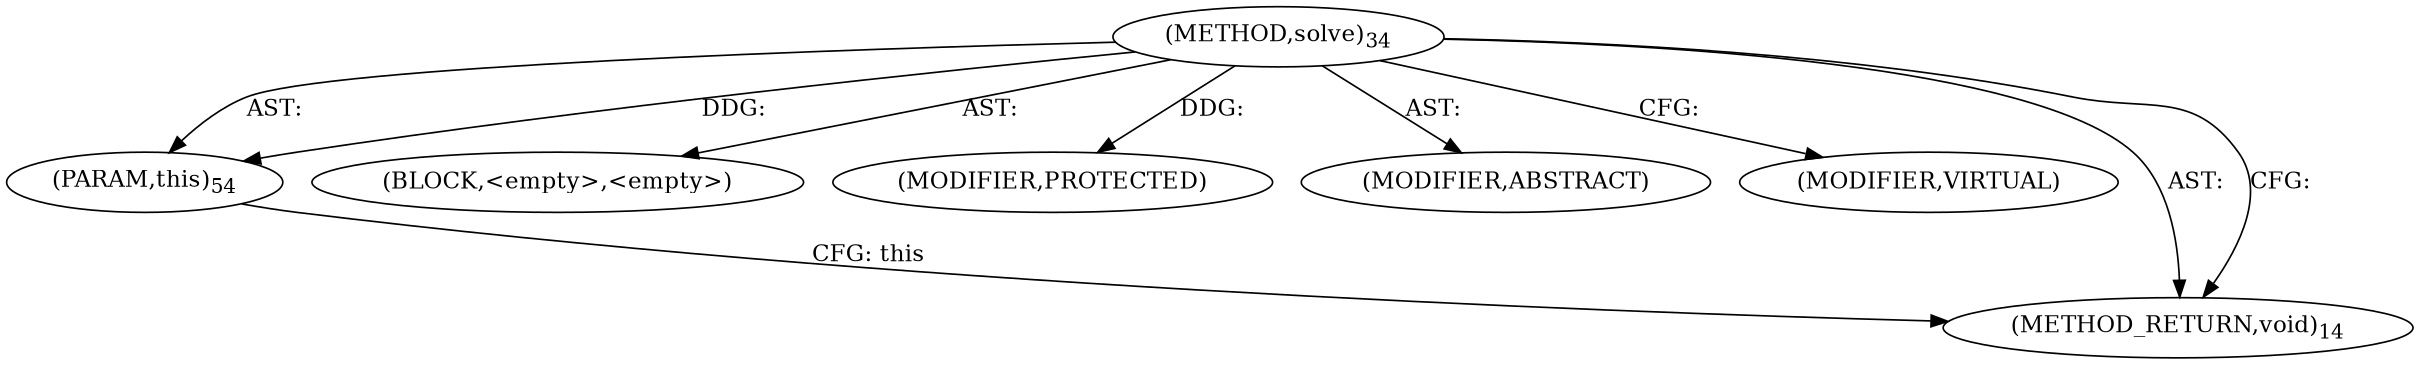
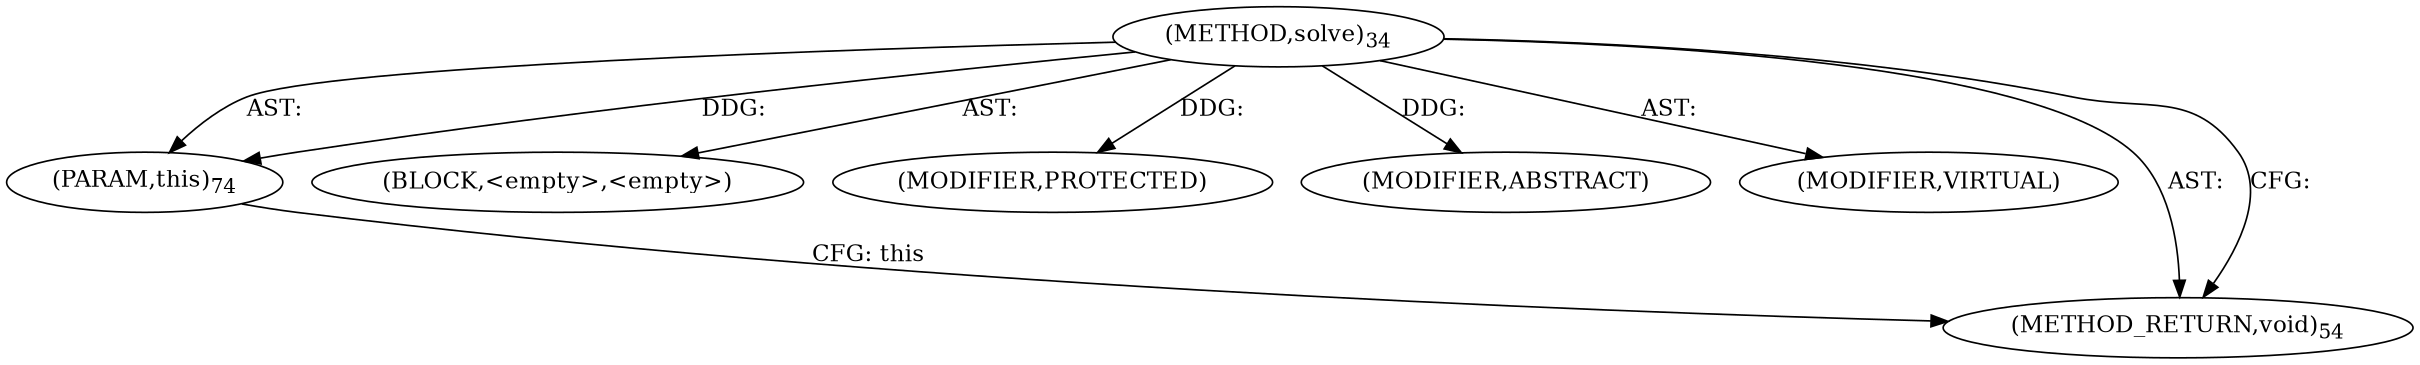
edge "(METHOD,solve)" -> "(MODIFIER,ABSTRACT)": label "AST: " -> "DDG: "
edge "(METHOD,solve)" -> "(MODIFIER,VIRTUAL)": label "CFG: " -> "AST: "
node "(PARAM,this)": text "54" -> "74"
node "(METHOD_RETURN,void)": text "14" -> "54"
